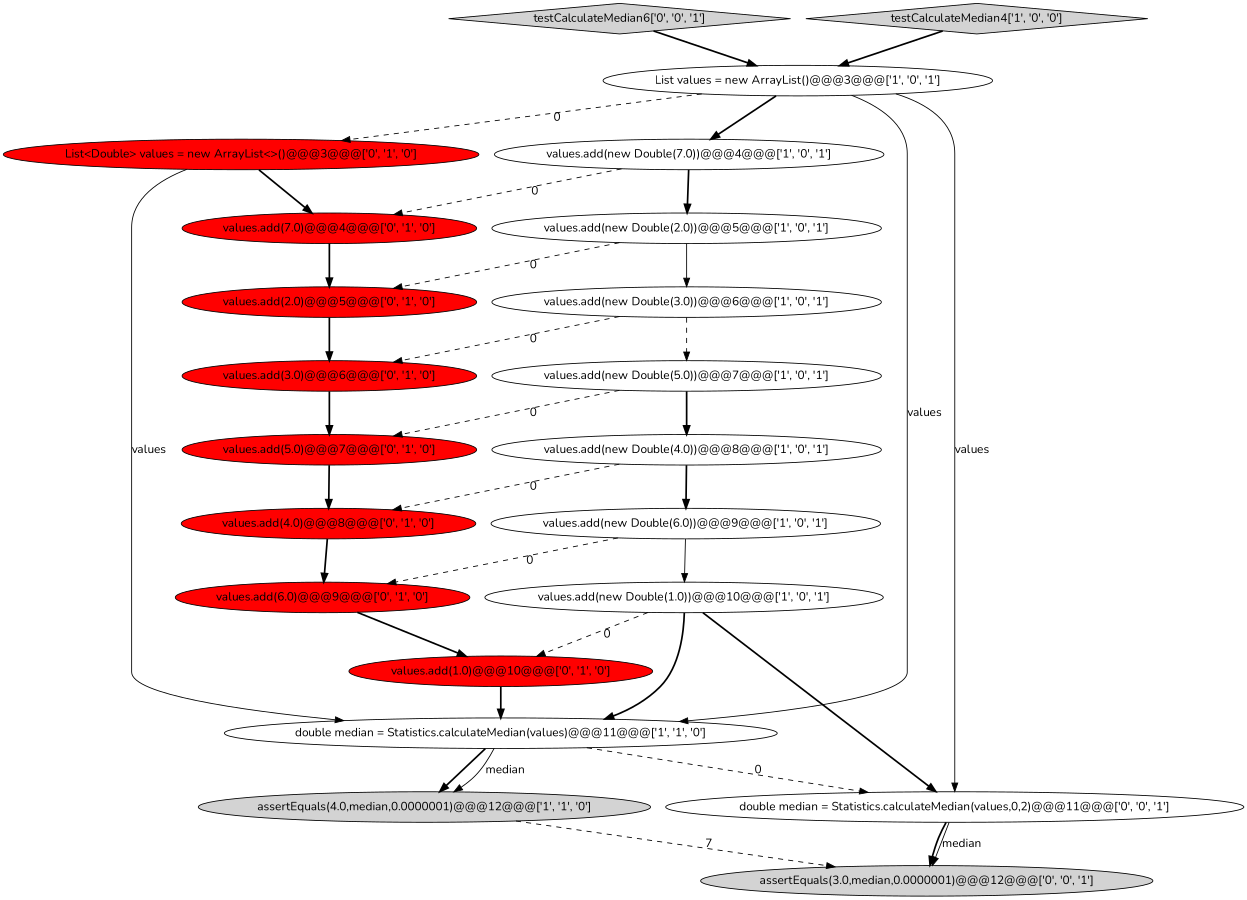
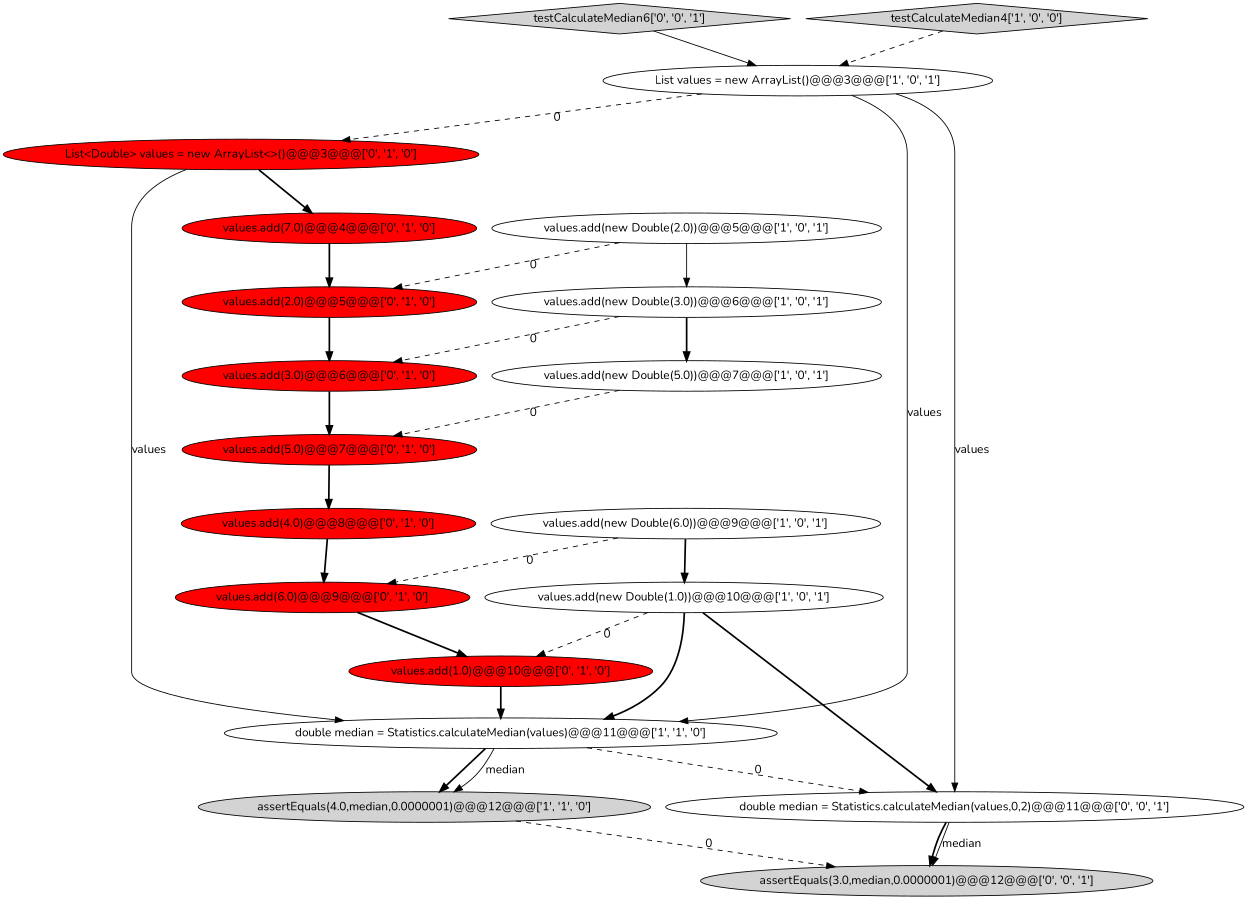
edge "testCalculateMedian6['0', '0', '1']" -> "List values = new ArrayList()@@@3@@@['1', '0', '1']": style bold -> solid
edge "testCalculateMedian4['1', '0', '0']" -> "List values = new ArrayList()@@@3@@@['1', '0', '1']": style bold -> dashed
node "values.add(new Double(7.0))@@@4@@@['1', '0', '1']": removed
edge "values.add(new Double(3.0))@@@6@@@['1', '0', '1']" -> "values.add(new Double(5.0))@@@7@@@['1', '0', '1']": style dashed -> bold
node "values.add(new Double(4.0))@@@8@@@['1', '0', '1']": removed
edge "values.add(new Double(6.0))@@@9@@@['1', '0', '1']" -> "values.add(new Double(1.0))@@@10@@@['1', '0', '1']": style solid -> bold
edge "assertEquals(4.0,median,0.0000001)@@@12@@@['1', '1', '0']" -> "assertEquals(3.0,median,0.0000001)@@@12@@@['0', '0', '1']": label "7" -> "0"
